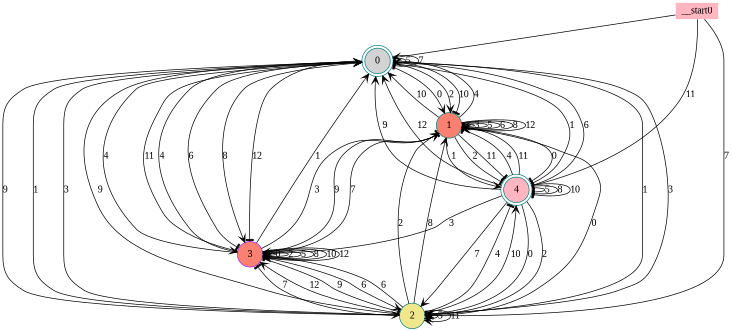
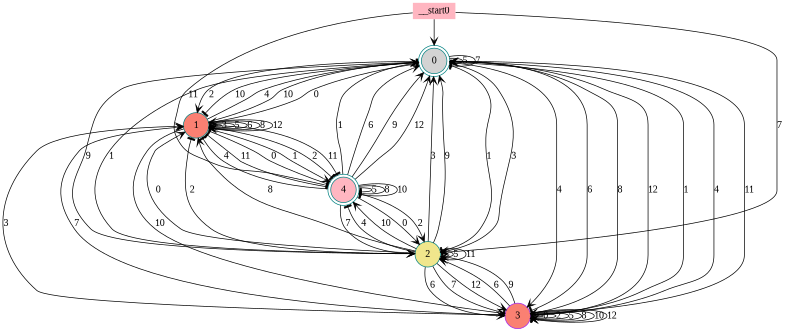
edge "1" -> "3": label "9" -> "10"
edge "4" -> "3": removed, label "3"
